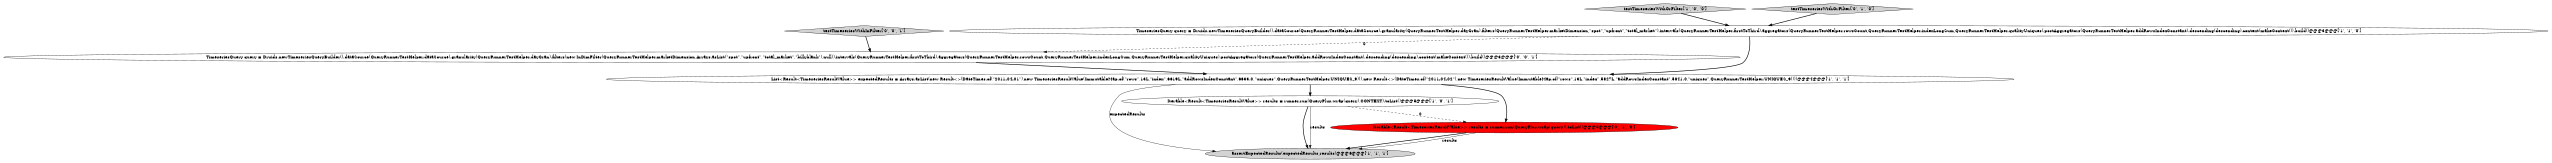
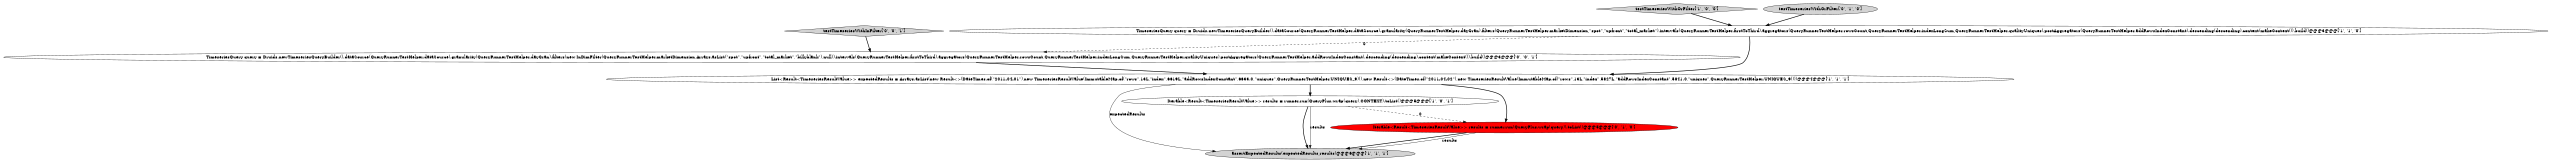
node "testTimeseriesWithOrFilter['0', '1', '0']": shape diamond -> ellipse
